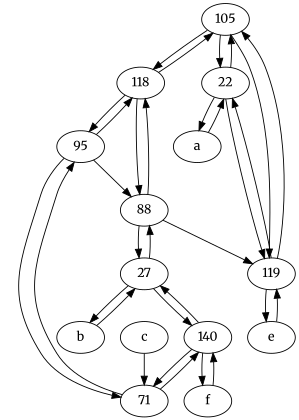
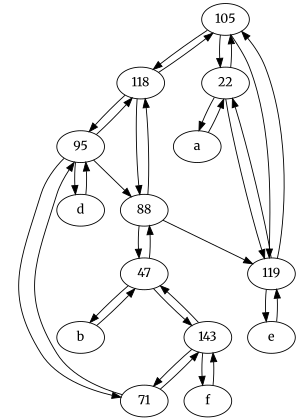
node "d": added
node "27": label "27" -> "47"
node "c": removed
node "140": label "140" -> "143"
